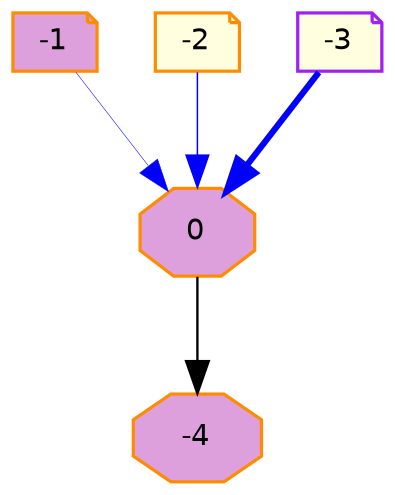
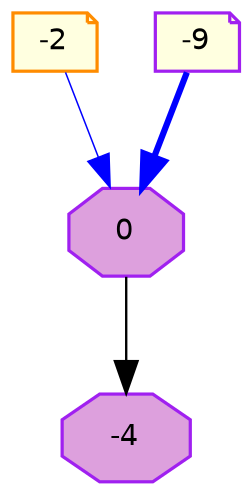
node "-1": removed
node "-3": label "-3" -> "-9"
node "0": color darkorange -> purple
node "-4": color darkorange -> purple
